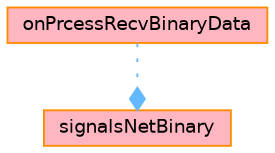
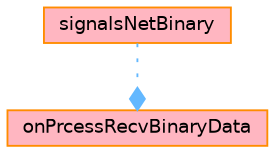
edge "onPrcessRecvBinaryData" -> "signalsNetBinary": reversed
